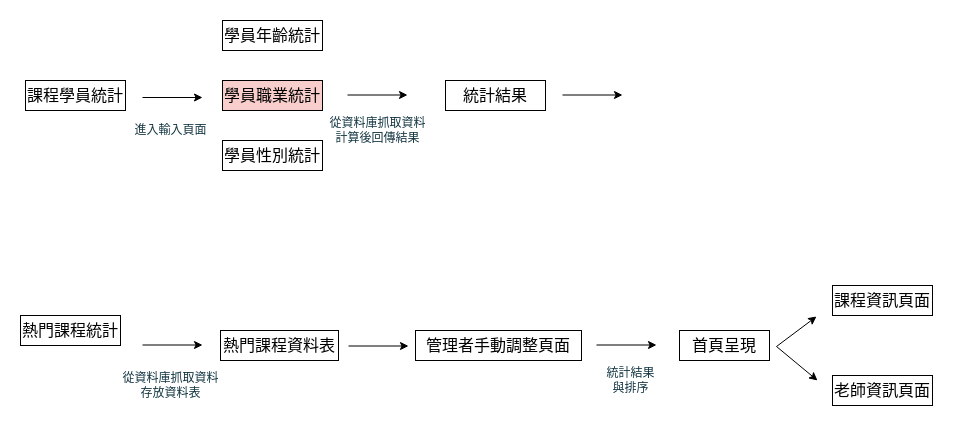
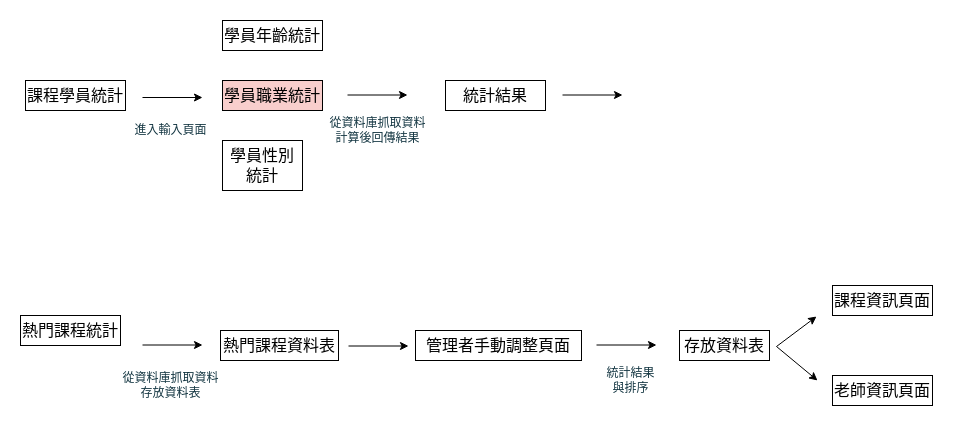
node "學員性別統計": size 100x30 -> 80x50
node "首頁呈現": label "首頁呈現" -> "存放資料表"
